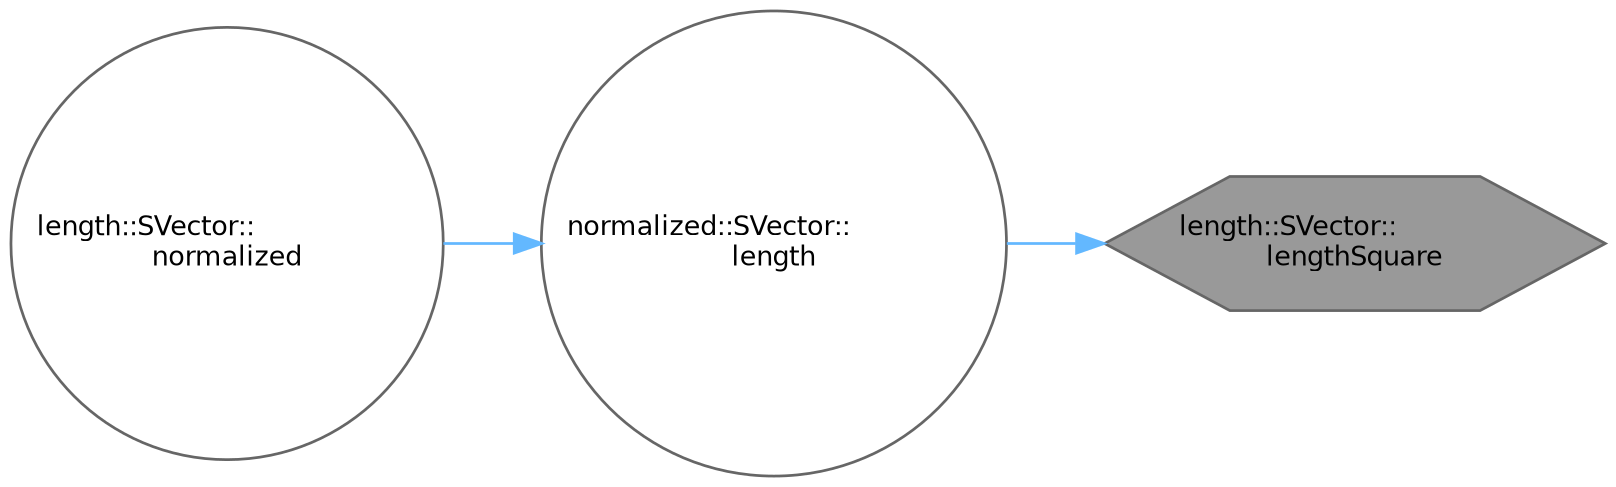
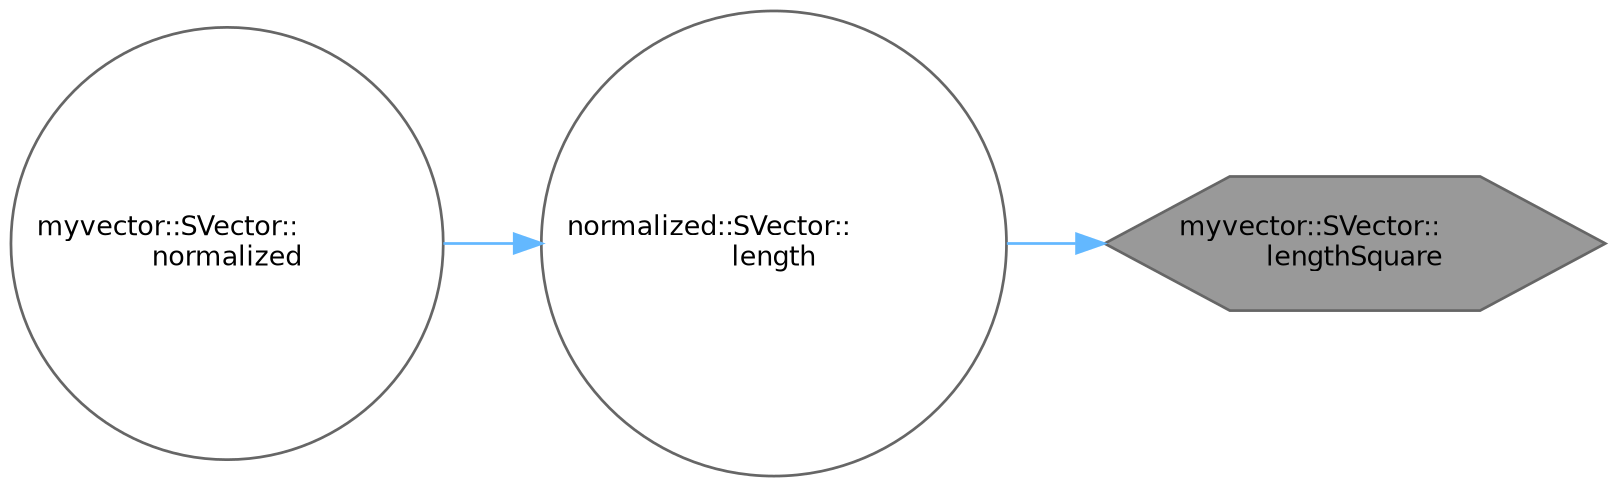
node "length::SVector:: normalized": label "length::SVector:: normalized" -> "myvector::SVector:: normalized"
node "length::SVector:: lengthSquare": label "length::SVector:: lengthSquare" -> "myvector::SVector:: lengthSquare"
